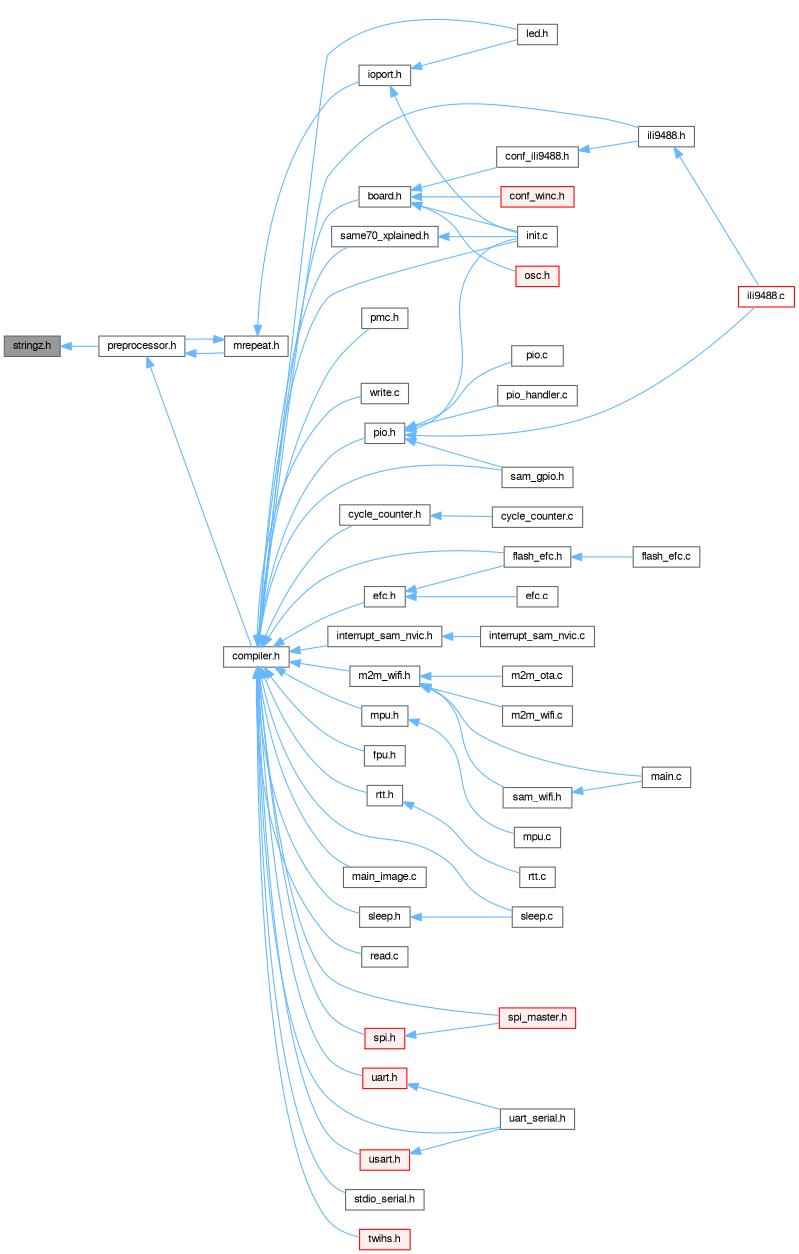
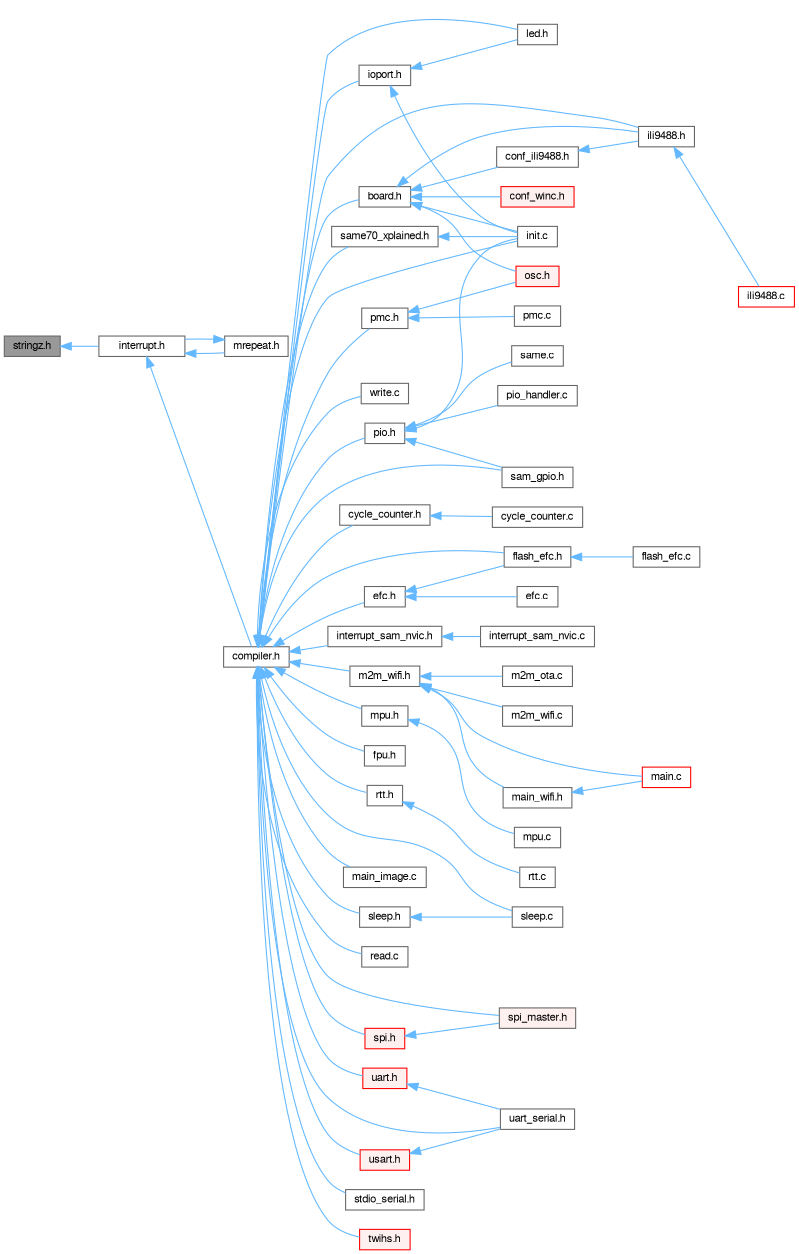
edge "ili9488.h" -> "board.h": added
edge "ioport.h" -> "mrepeat.h": now "ioport.h" -> "compiler.h"
edge "osc.h" -> "pmc.h": added
node "pmc.c": added
node "preprocessor.h": label "preprocessor.h" -> "interrupt.h"
node "pio.c": label "pio.c" -> "same.c"
edge "ili9488.c" -> "pio.h": removed
node "main.c": color grey40 -> red
node "sam_wifi.h": label "sam_wifi.h" -> "main_wifi.h"
node "spi_master.h": color red -> grey40
